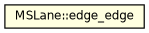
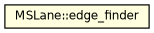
node "MSLane::edge_edge": label "MSLane::edge_edge" -> "MSLane::edge_finder"
